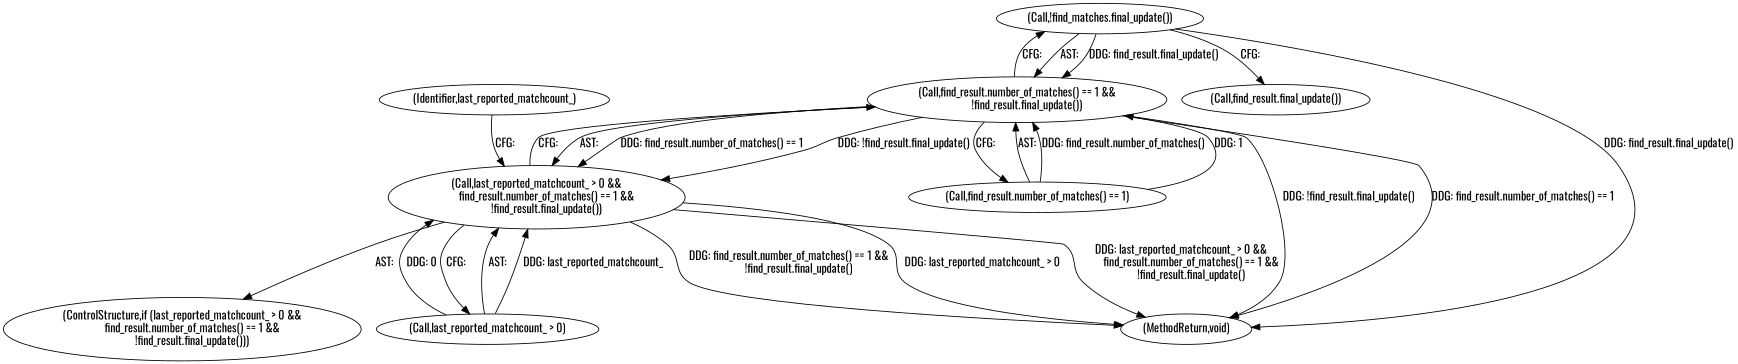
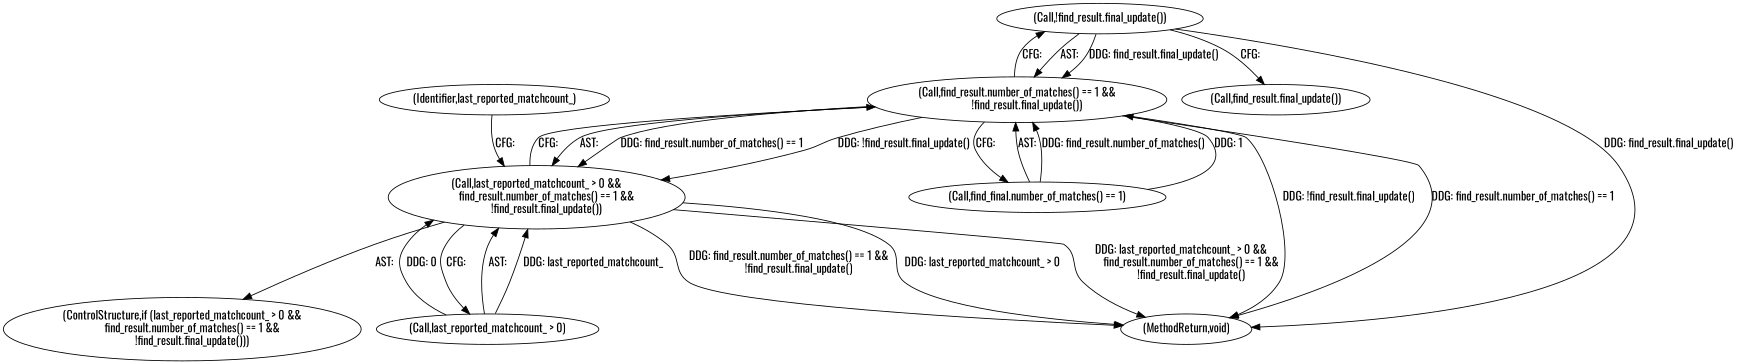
node "(Call,!find_matches.final_update())": label "(Call,!find_matches.final_update())" -> "(Call,!find_result.final_update())"
node "(Call,find_result.number_of_matches() == 1)": label "(Call,find_result.number_of_matches() == 1)" -> "(Call,find_final.number_of_matches() == 1)"
